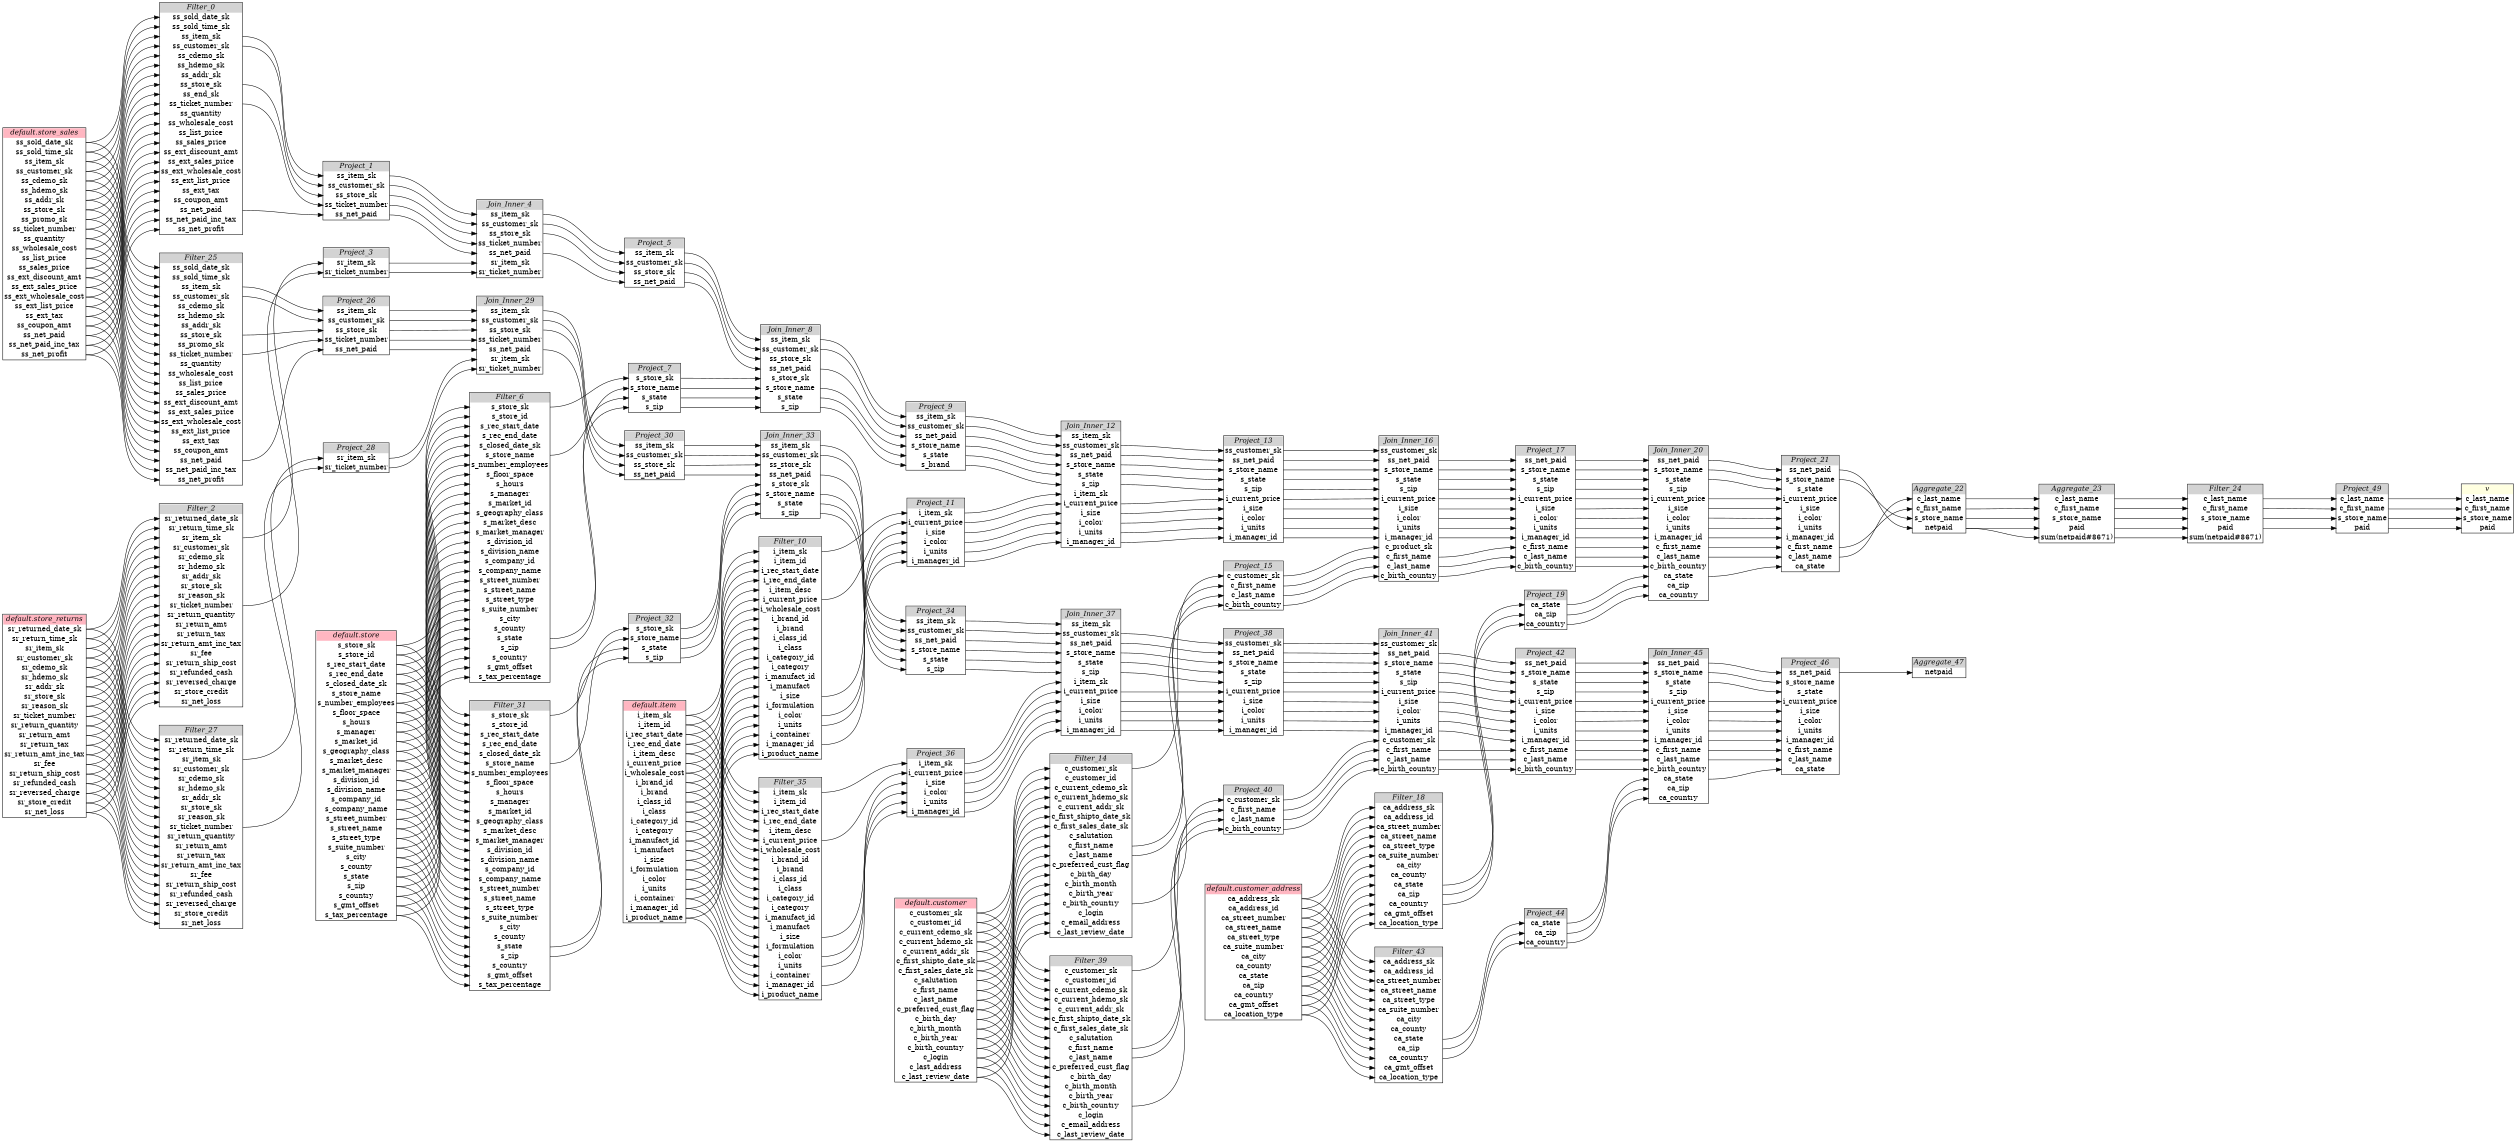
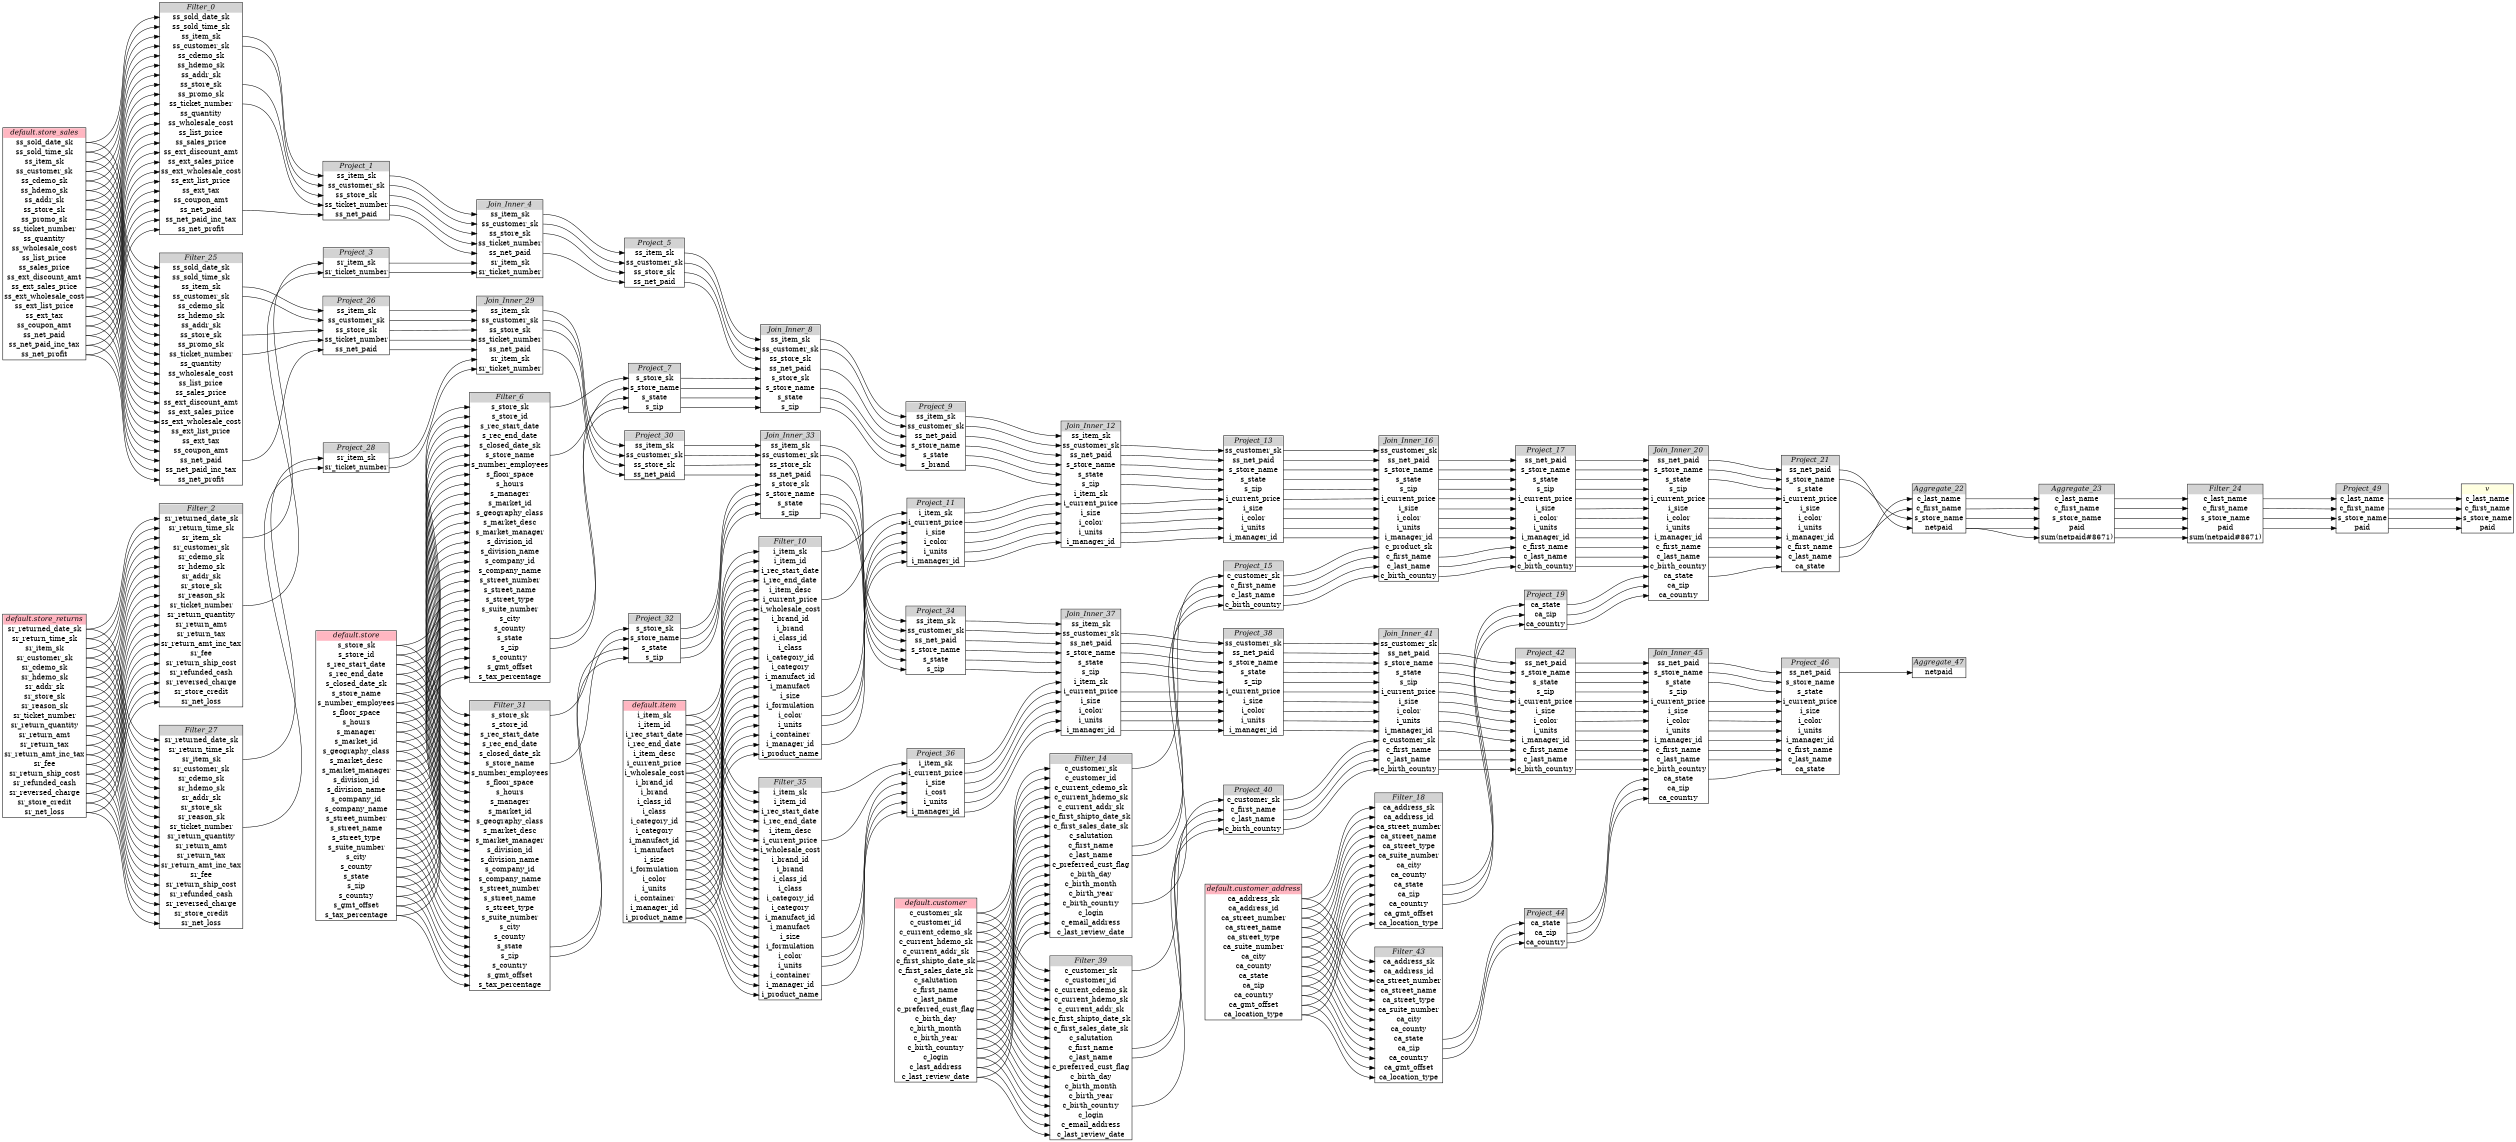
node "Filter_0": text "ss_end_sk" -> "ss_promo_sk"
node "Project_36": text "i_color" -> "i_cost"
